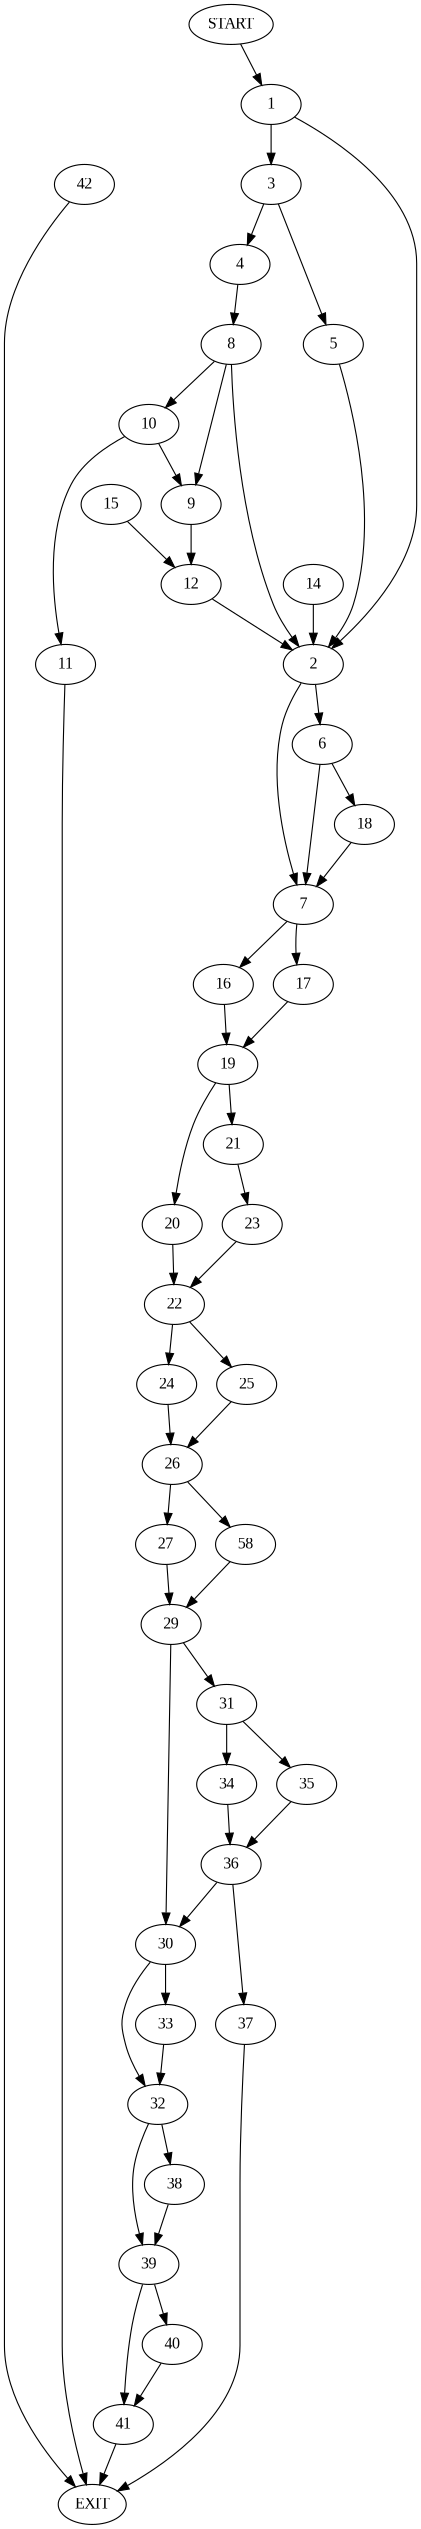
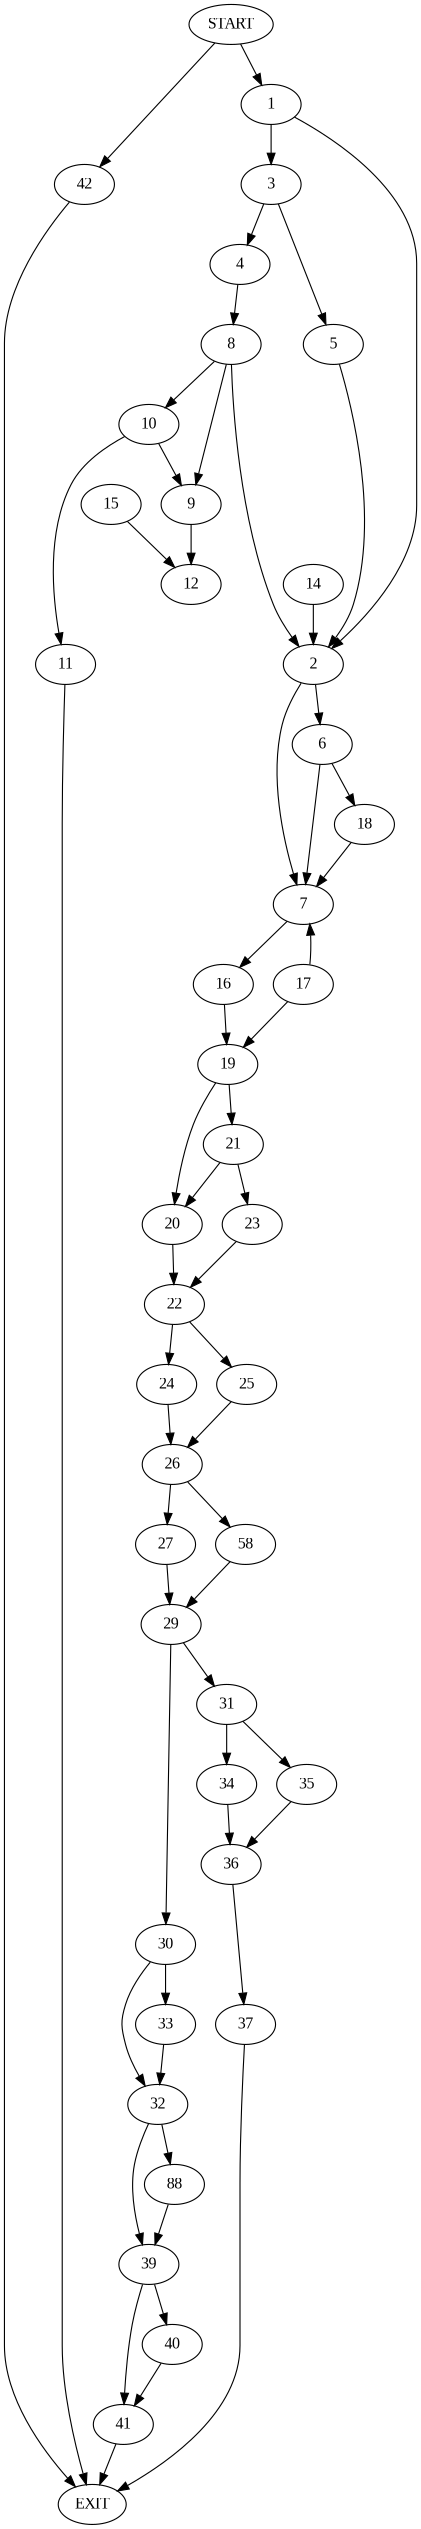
edge "START" -> "42": added
edge "12" -> "2": removed
edge "7" -> "17": reversed
edge "21" -> "20": added
edge "36" -> "30": removed
node "38": label "38" -> "88"
